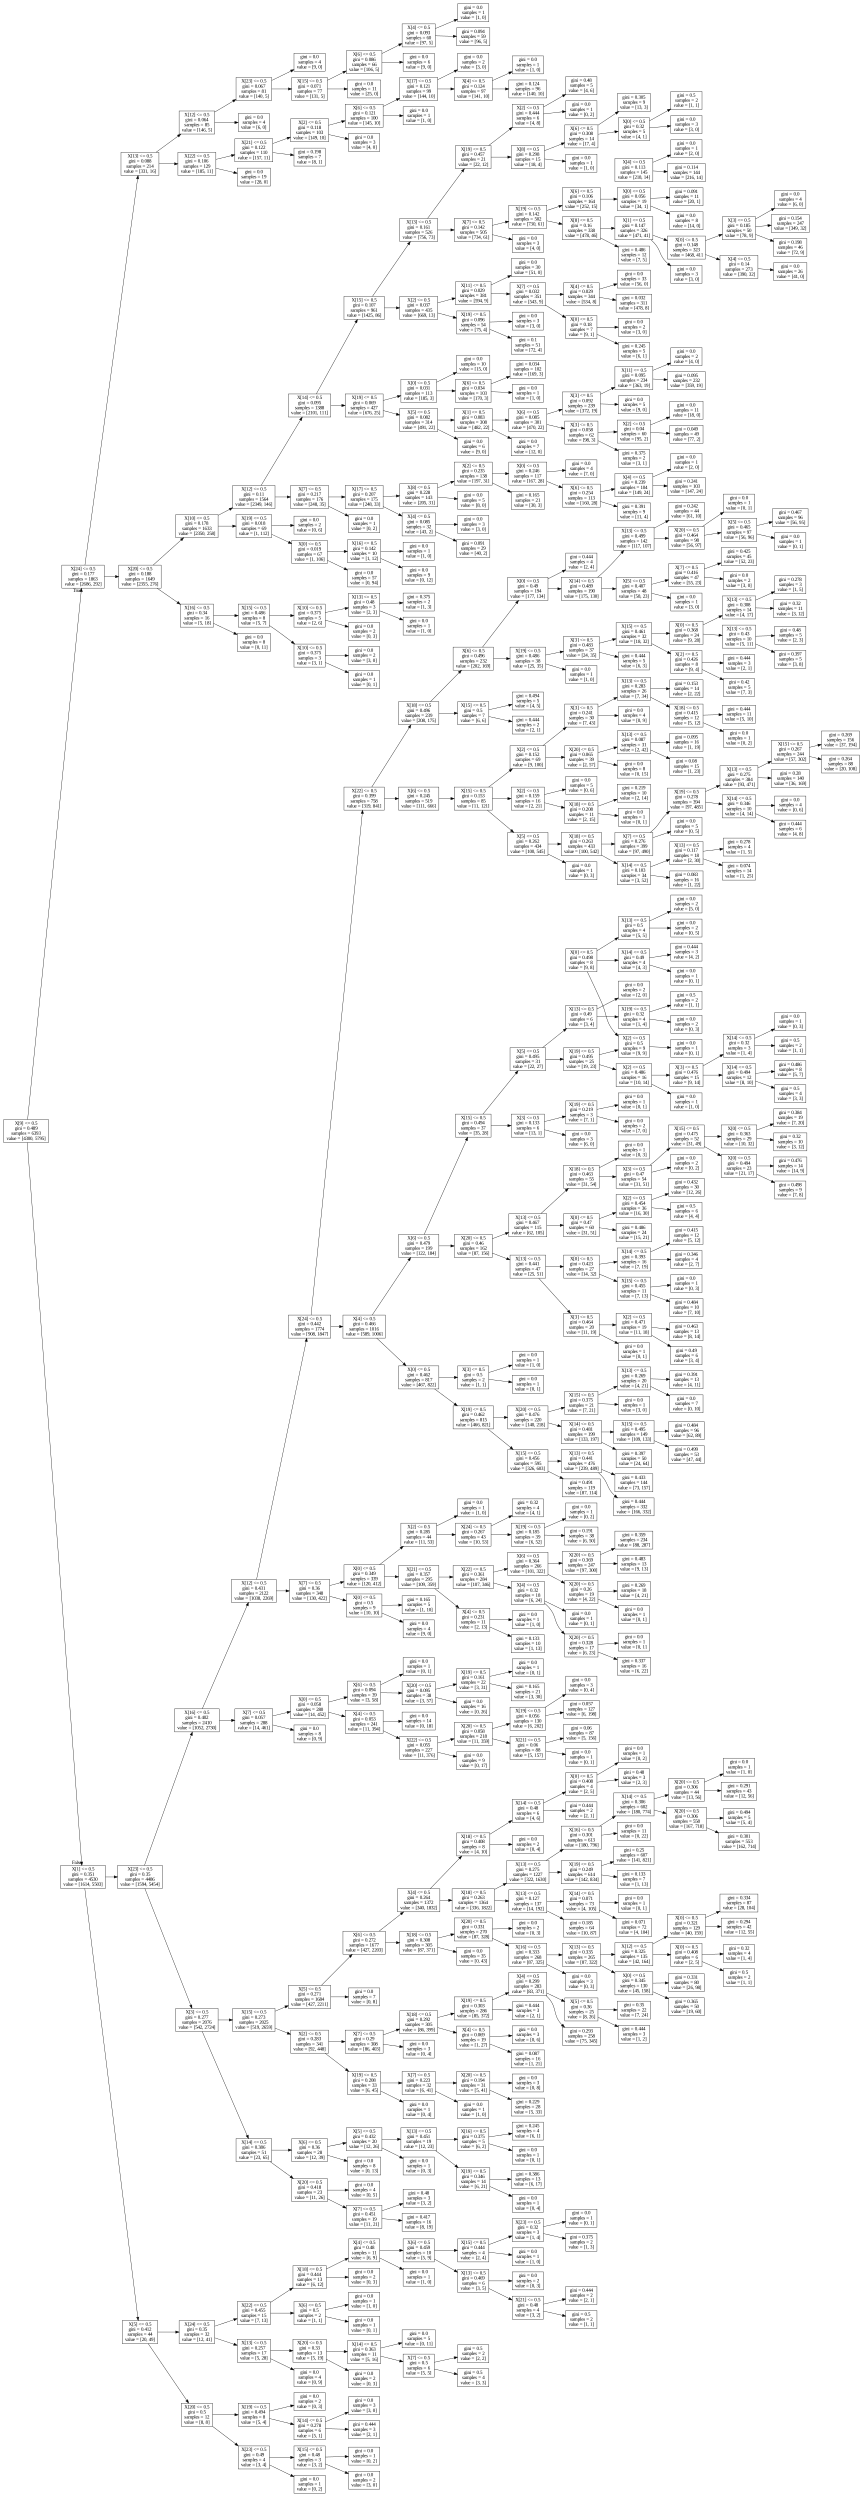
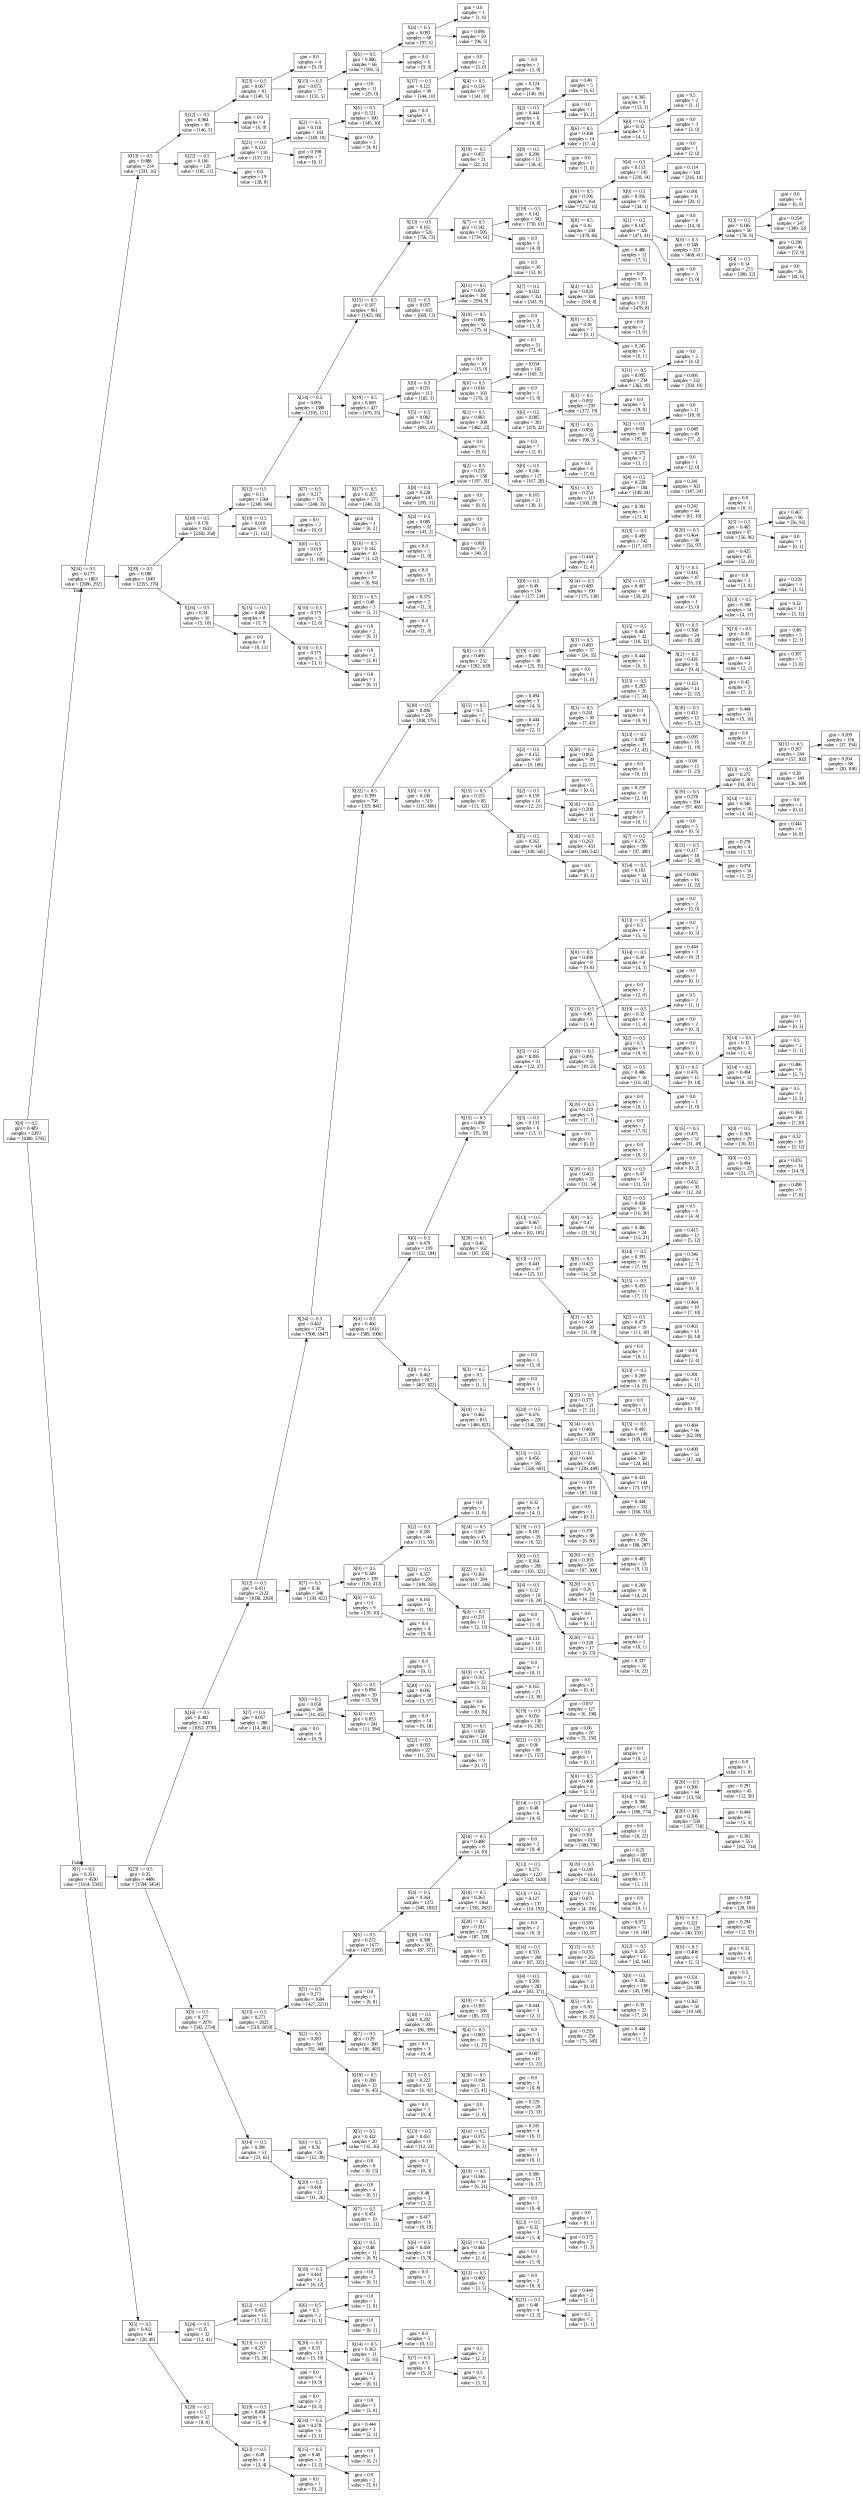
edge "X[6] <= 0.5 gini = 0.106 samples = 164 value = [252, 15]" -> "X[4] <= 0.5 gini = 0.113 samples = 145 value = [218, 14]": added
edge "X[13] <= 0.5 gini = 0.283 samples = 26 value = [7, 34]" -> "X[18] <= 0.5 gini = 0.415 samples = 12 value = [5, 12]": now "X[13] <= 0.5 gini = 0.283 samples = 26 value = [7, 34]" -> "gini = 0.095 samples = 16 value = [1, 19]"
